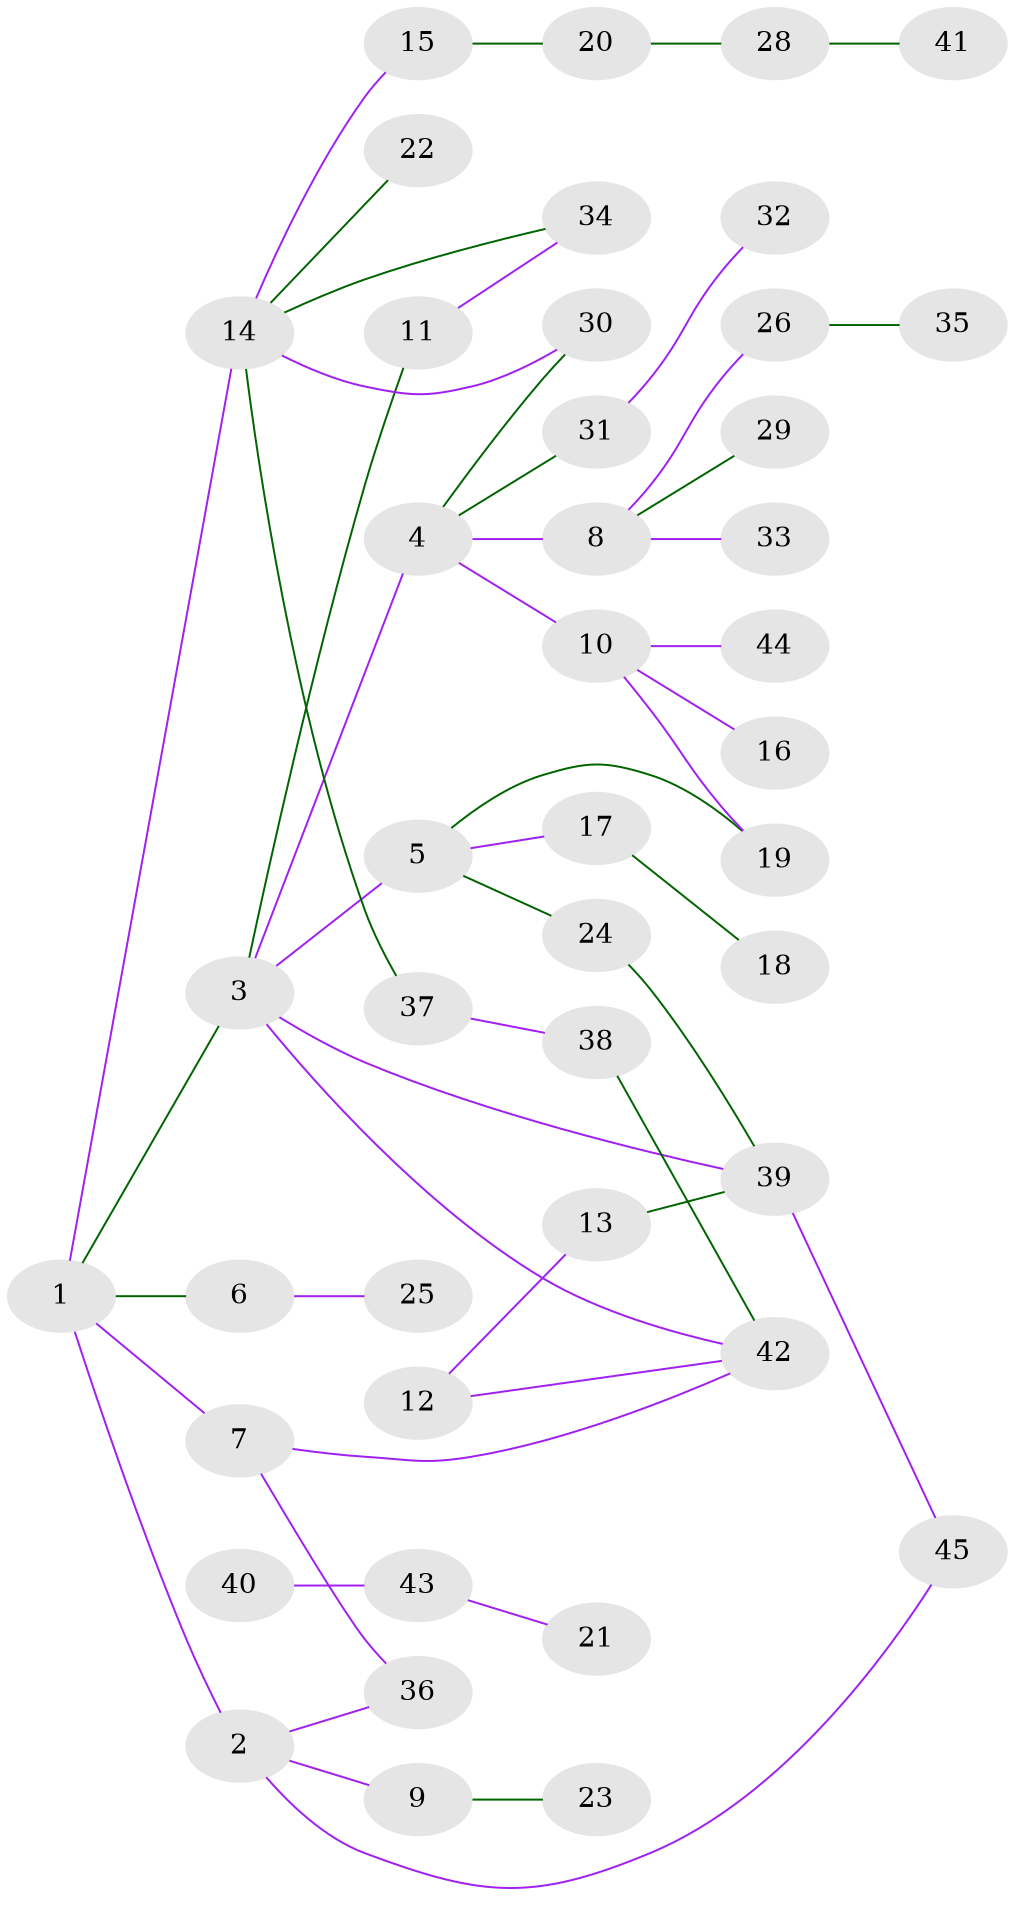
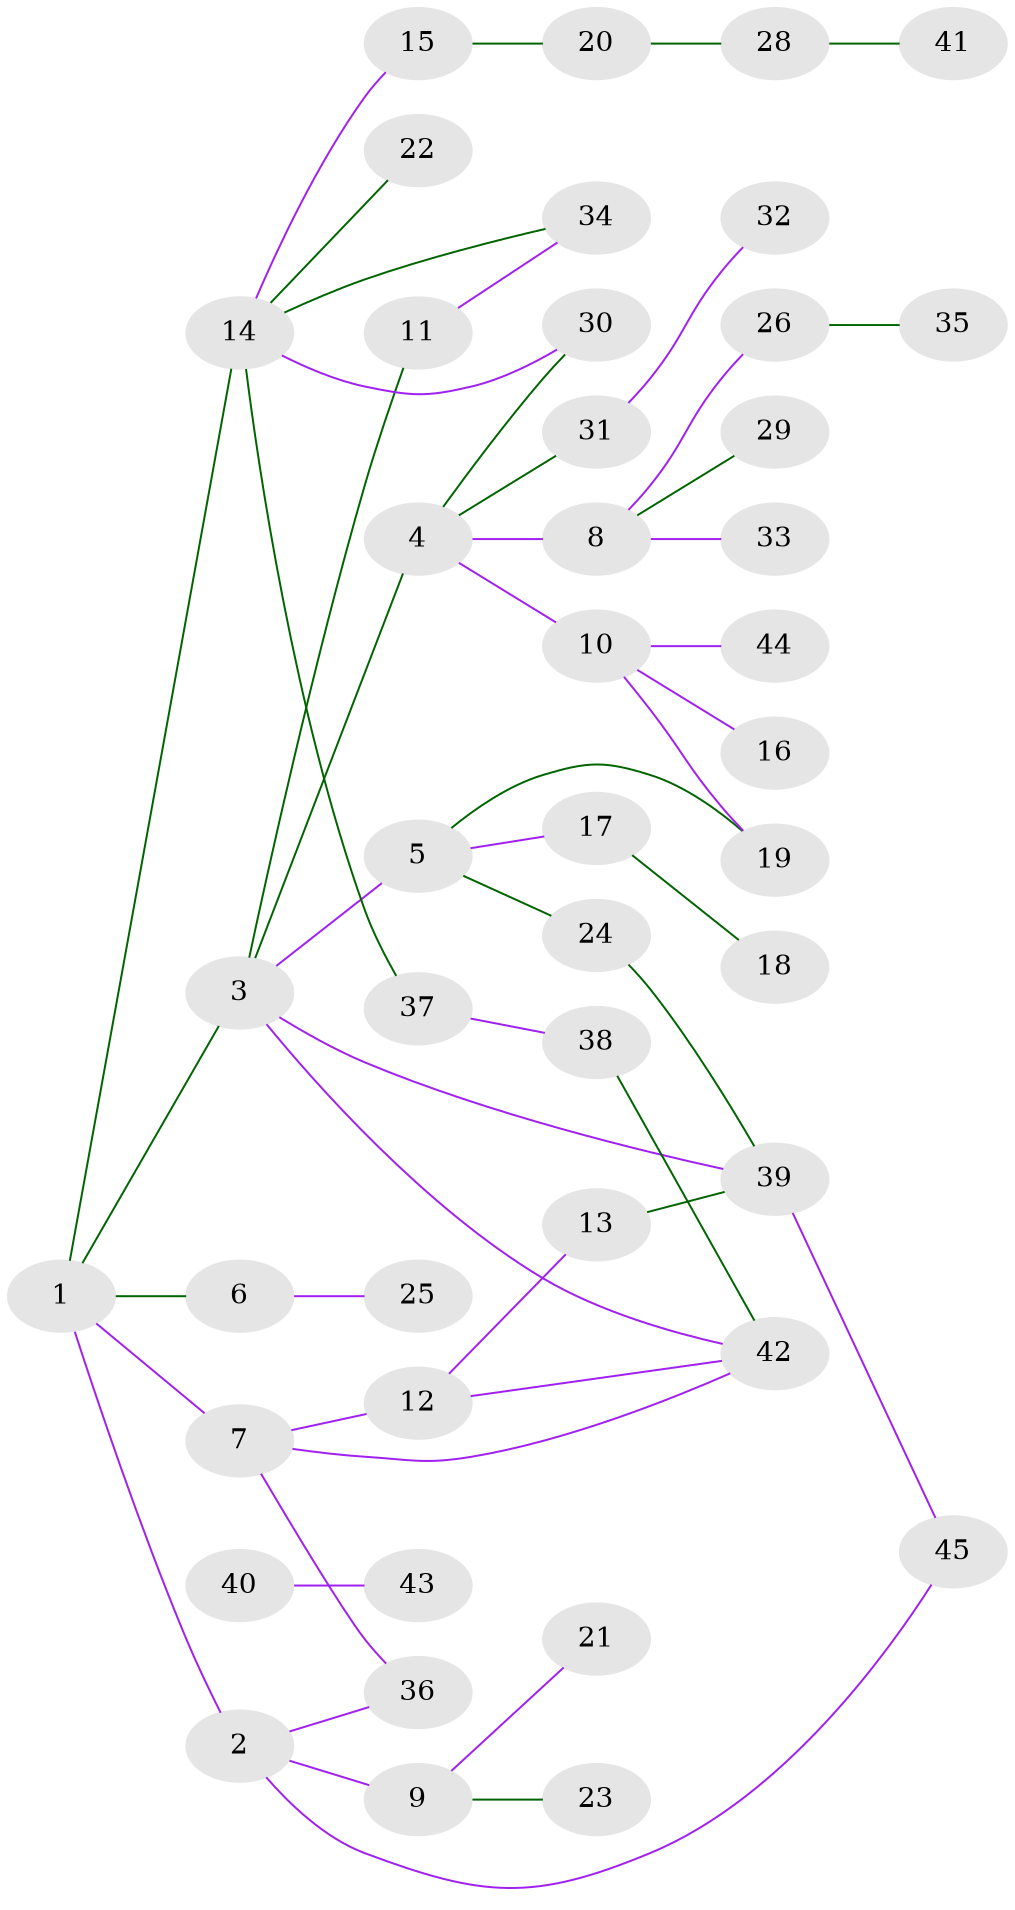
edge "4" -- "3": color purple -> darkgreen
edge "14" -- "1": color purple -> darkgreen
edge "12" -- "7": added
edge "43" -- "21": now "9" -- "21"
